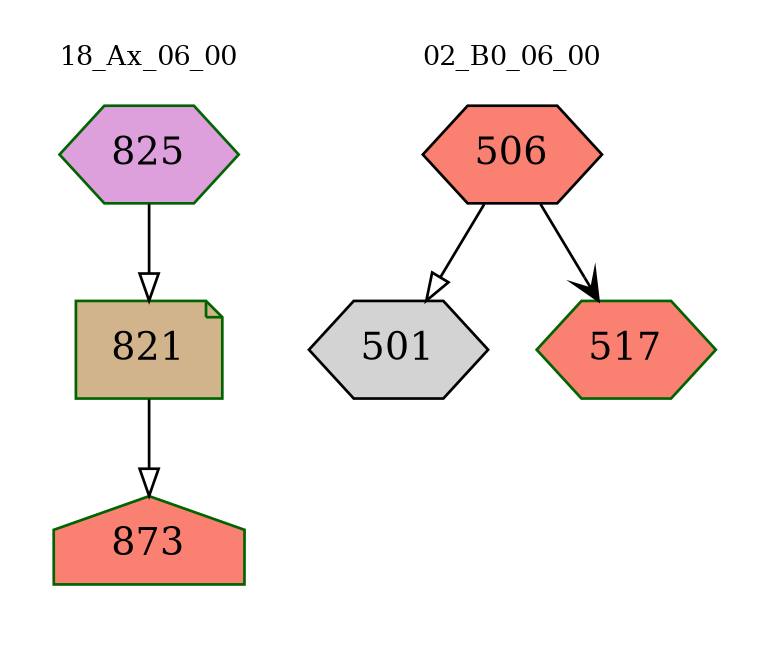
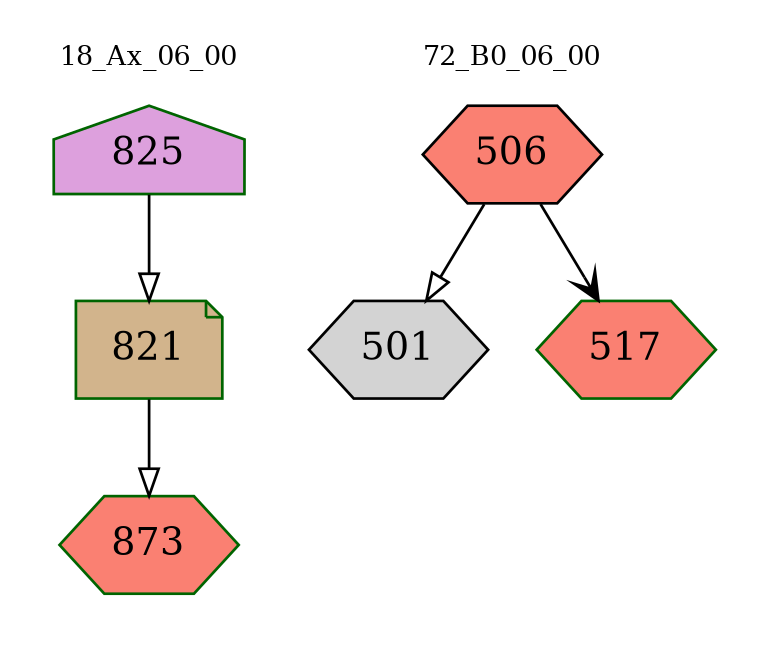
cluster "02_B0_06_00": label "02_B0_06_00" -> "72_B0_06_00"
node "825": shape hexagon -> house
node "873": shape house -> hexagon
